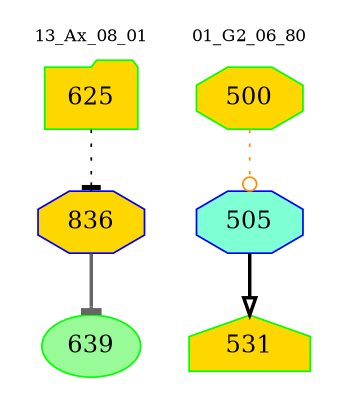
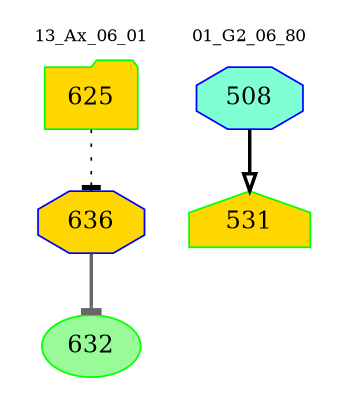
cluster "13_Ax_08_01": label "13_Ax_08_01" -> "13_Ax_06_01"
node "500": removed
node "836": label "836" -> "636"
node "505": label "505" -> "508"
node "639": label "639" -> "632"
